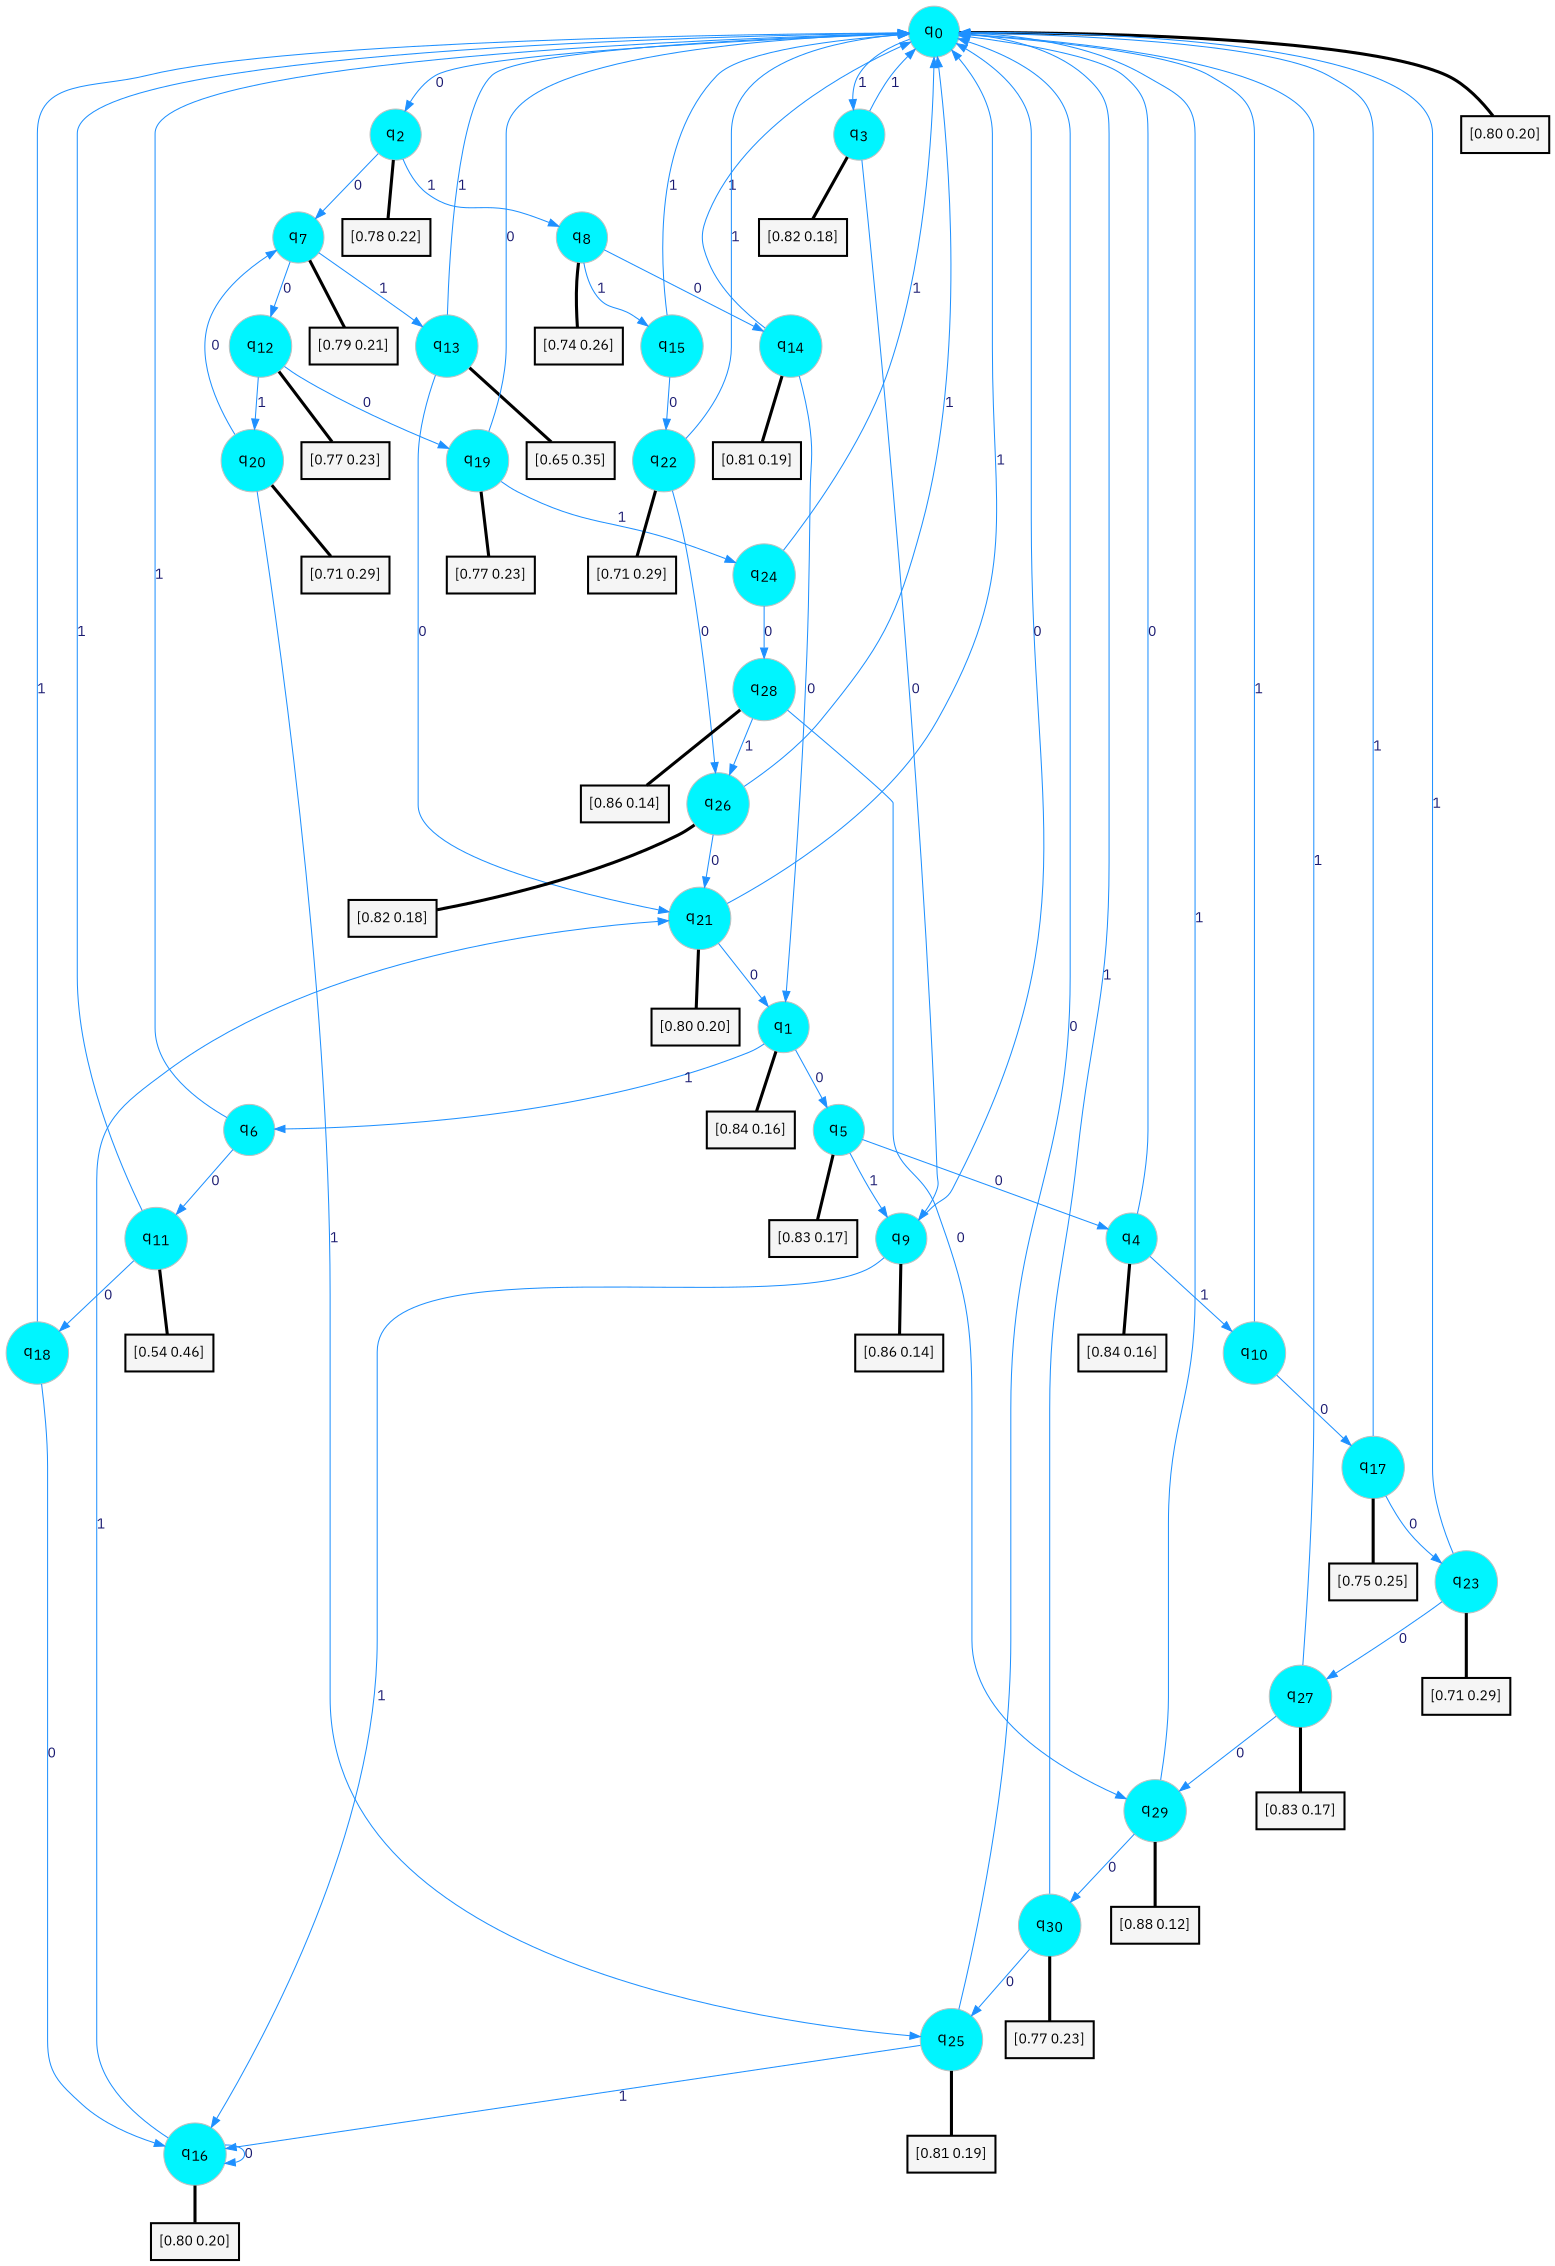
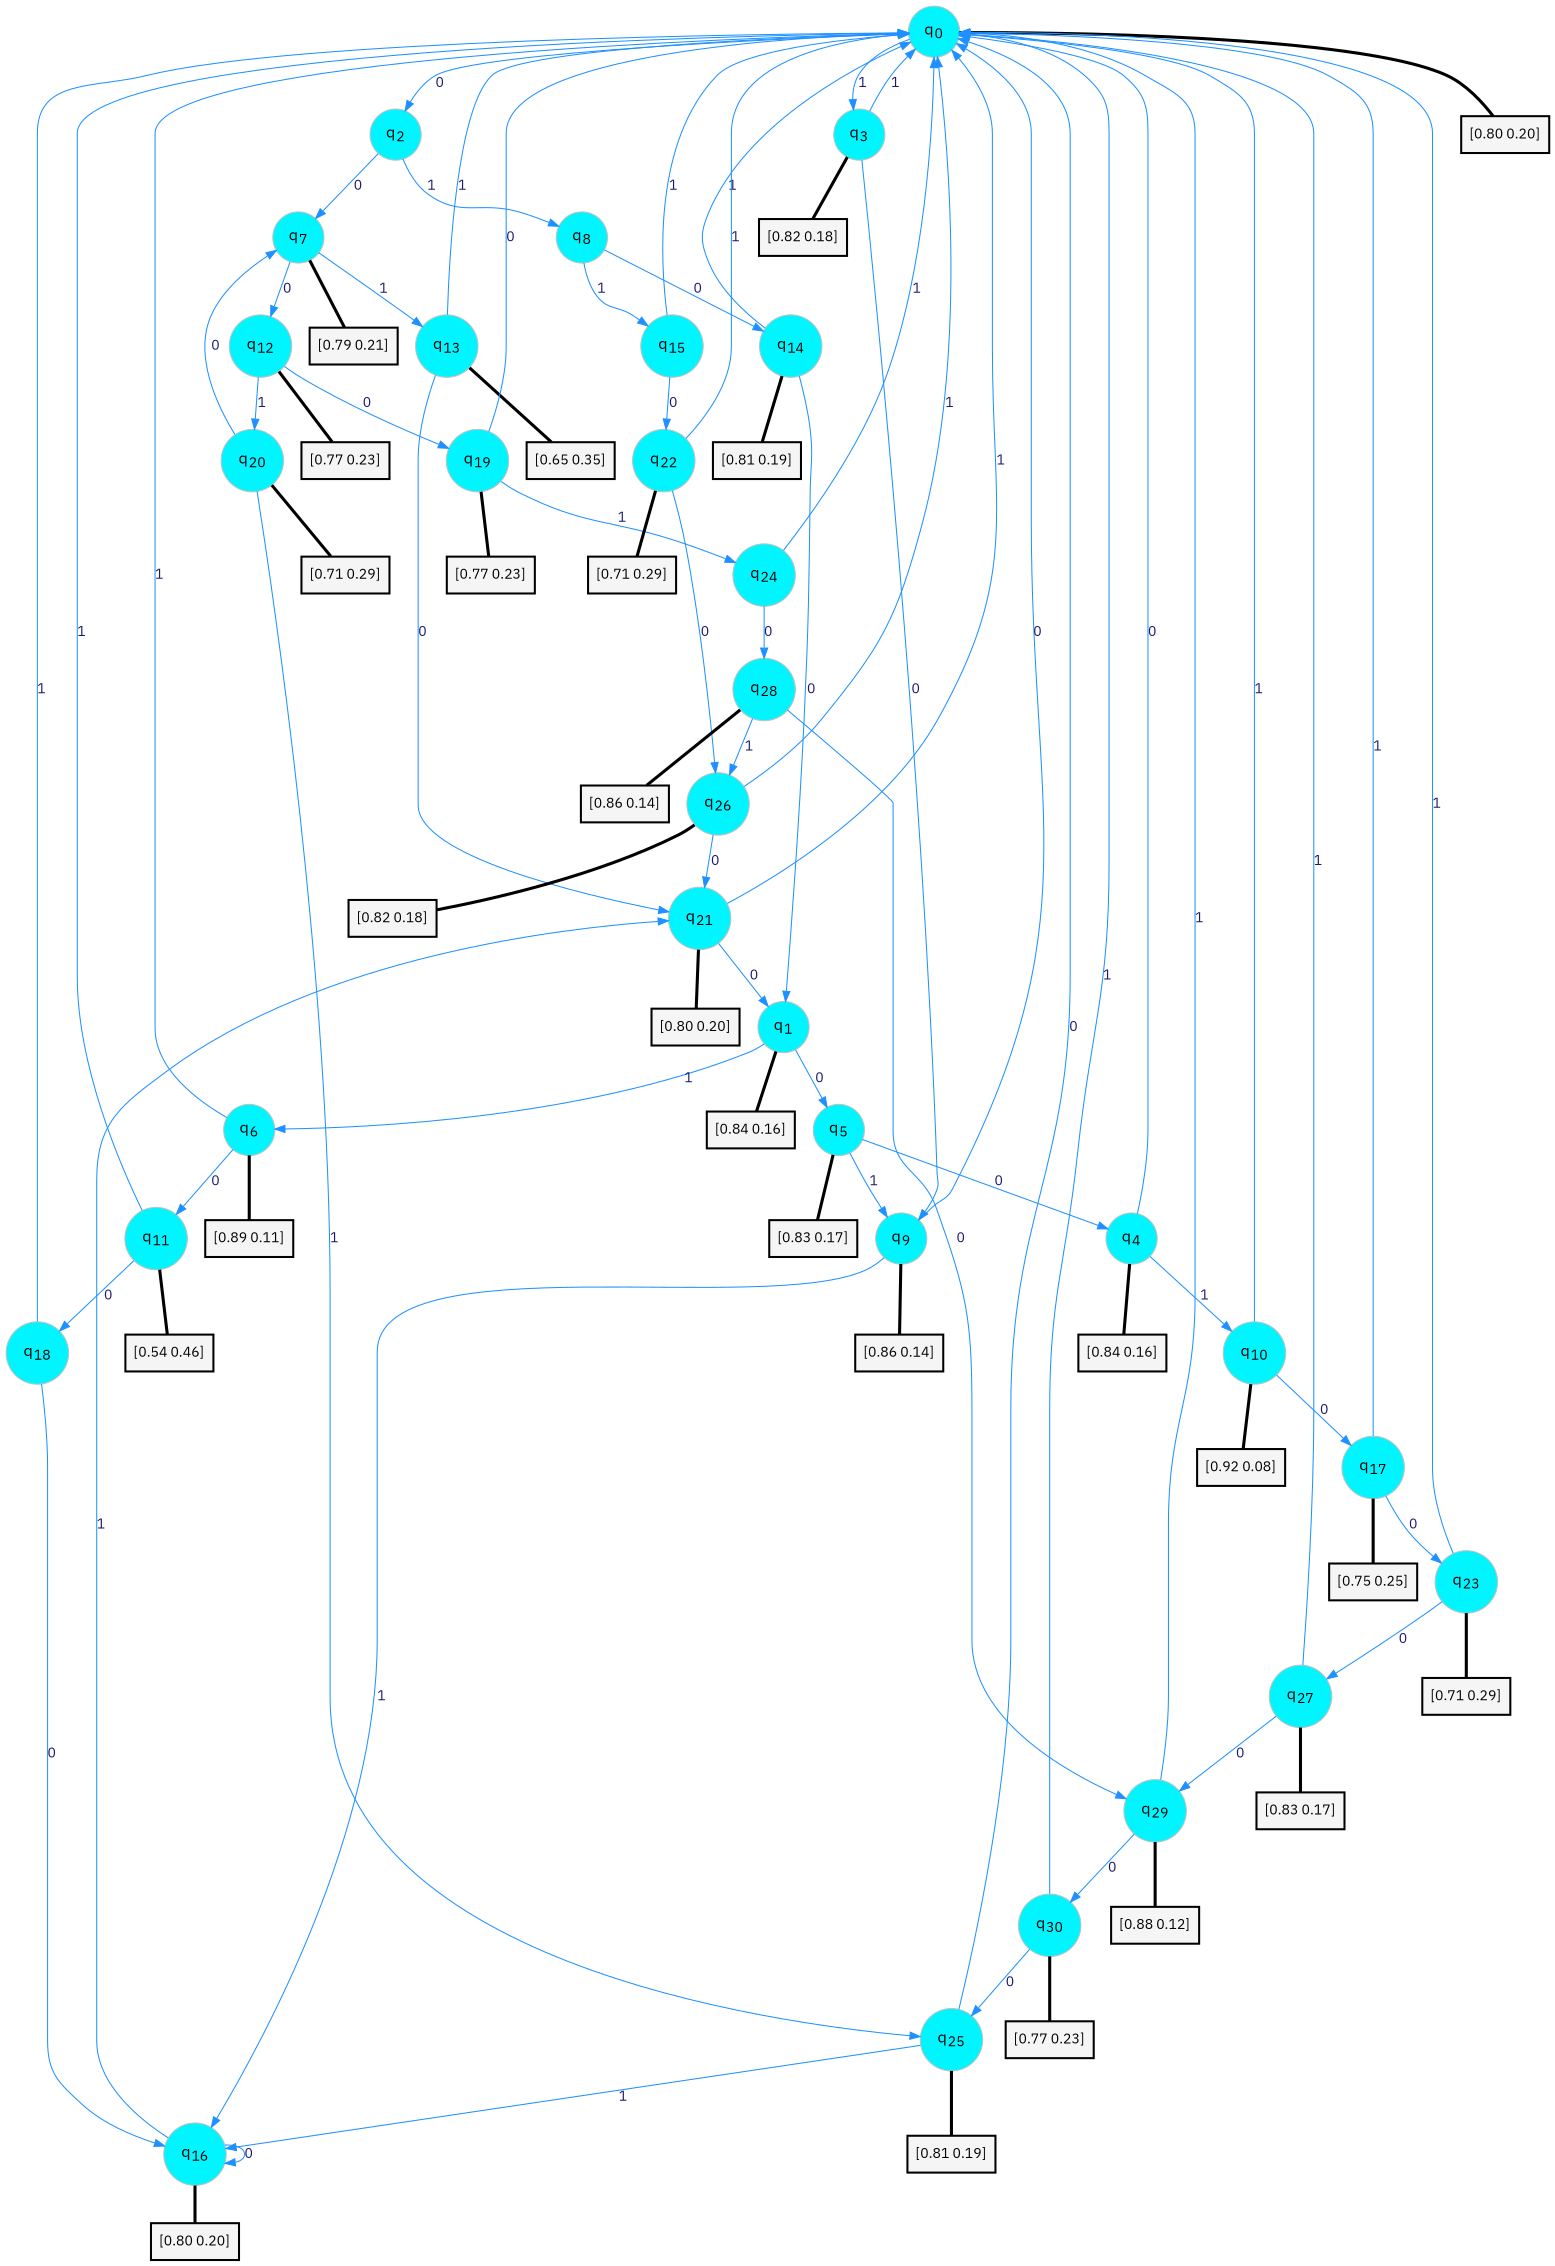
node "[0.78 0.22]": removed
node "[0.74 0.26]": removed
node "[0.89 0.11]": added
node "[0.92 0.08]": added
